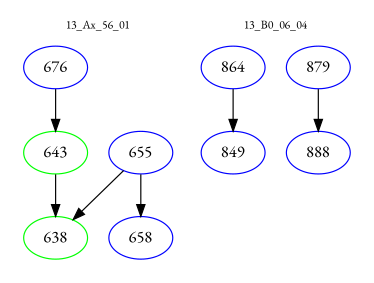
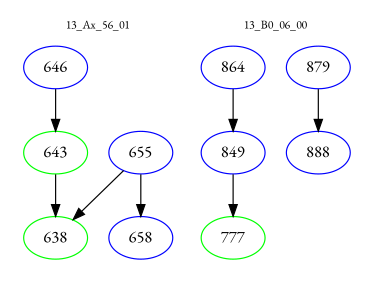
cluster "13_B0_06_04": label "13_B0_06_04" -> "13_B0_06_00"
node "676": label "676" -> "646"
node "777": added
